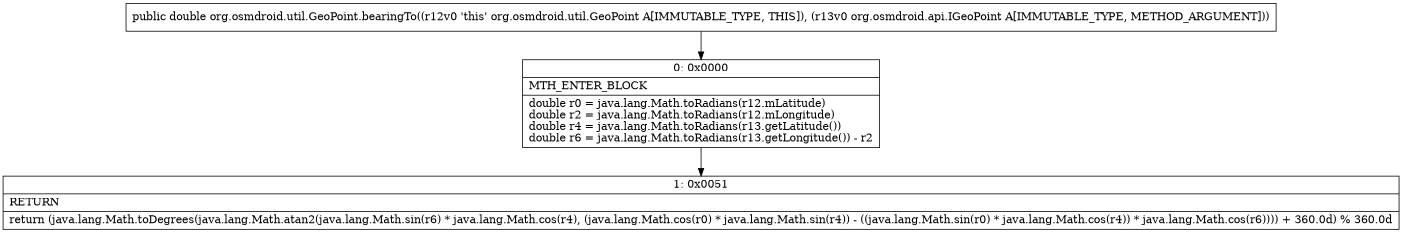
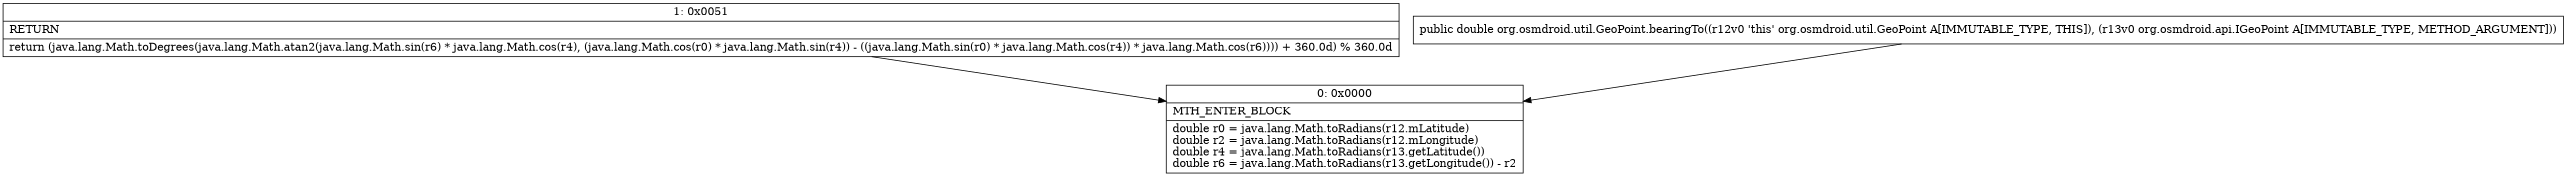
edge "0: 0x0000" -> "1: 0x0051": reversed
